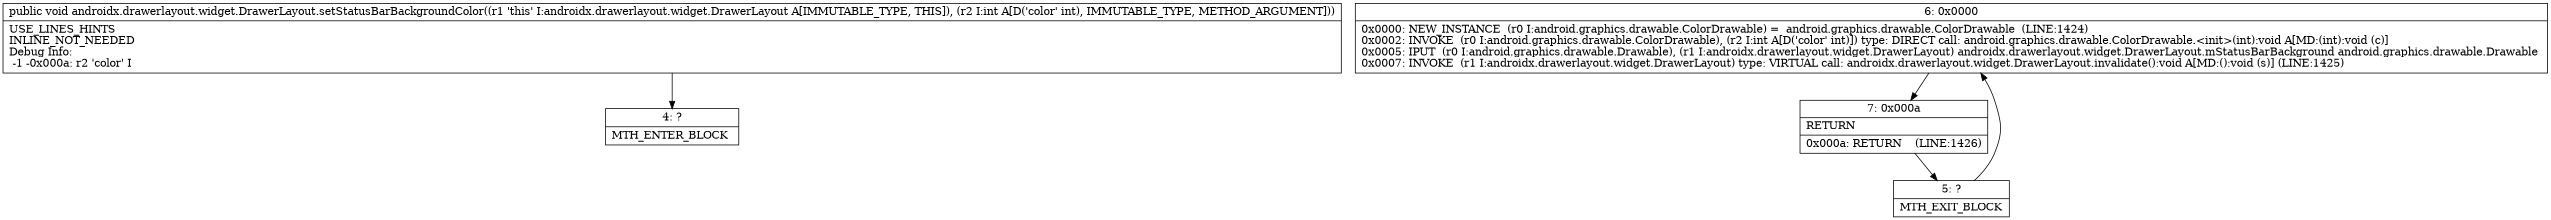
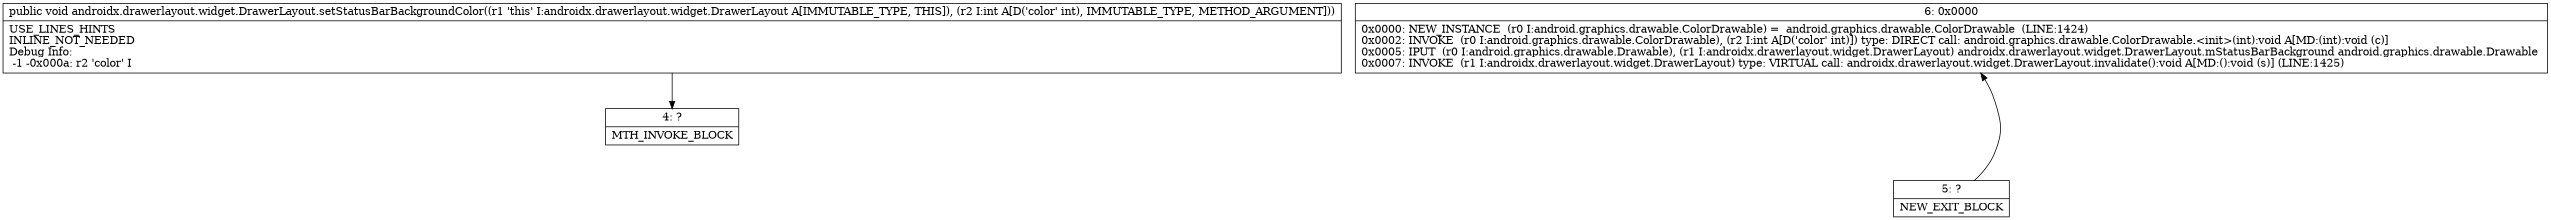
node "7: 0x000a": removed
node "4: ?": text "MTH_ENTER_BLOCK" -> "MTH_INVOKE_BLOCK"
node "5: ?": text "MTH_EXIT_BLOCK" -> "NEW_EXIT_BLOCK"
